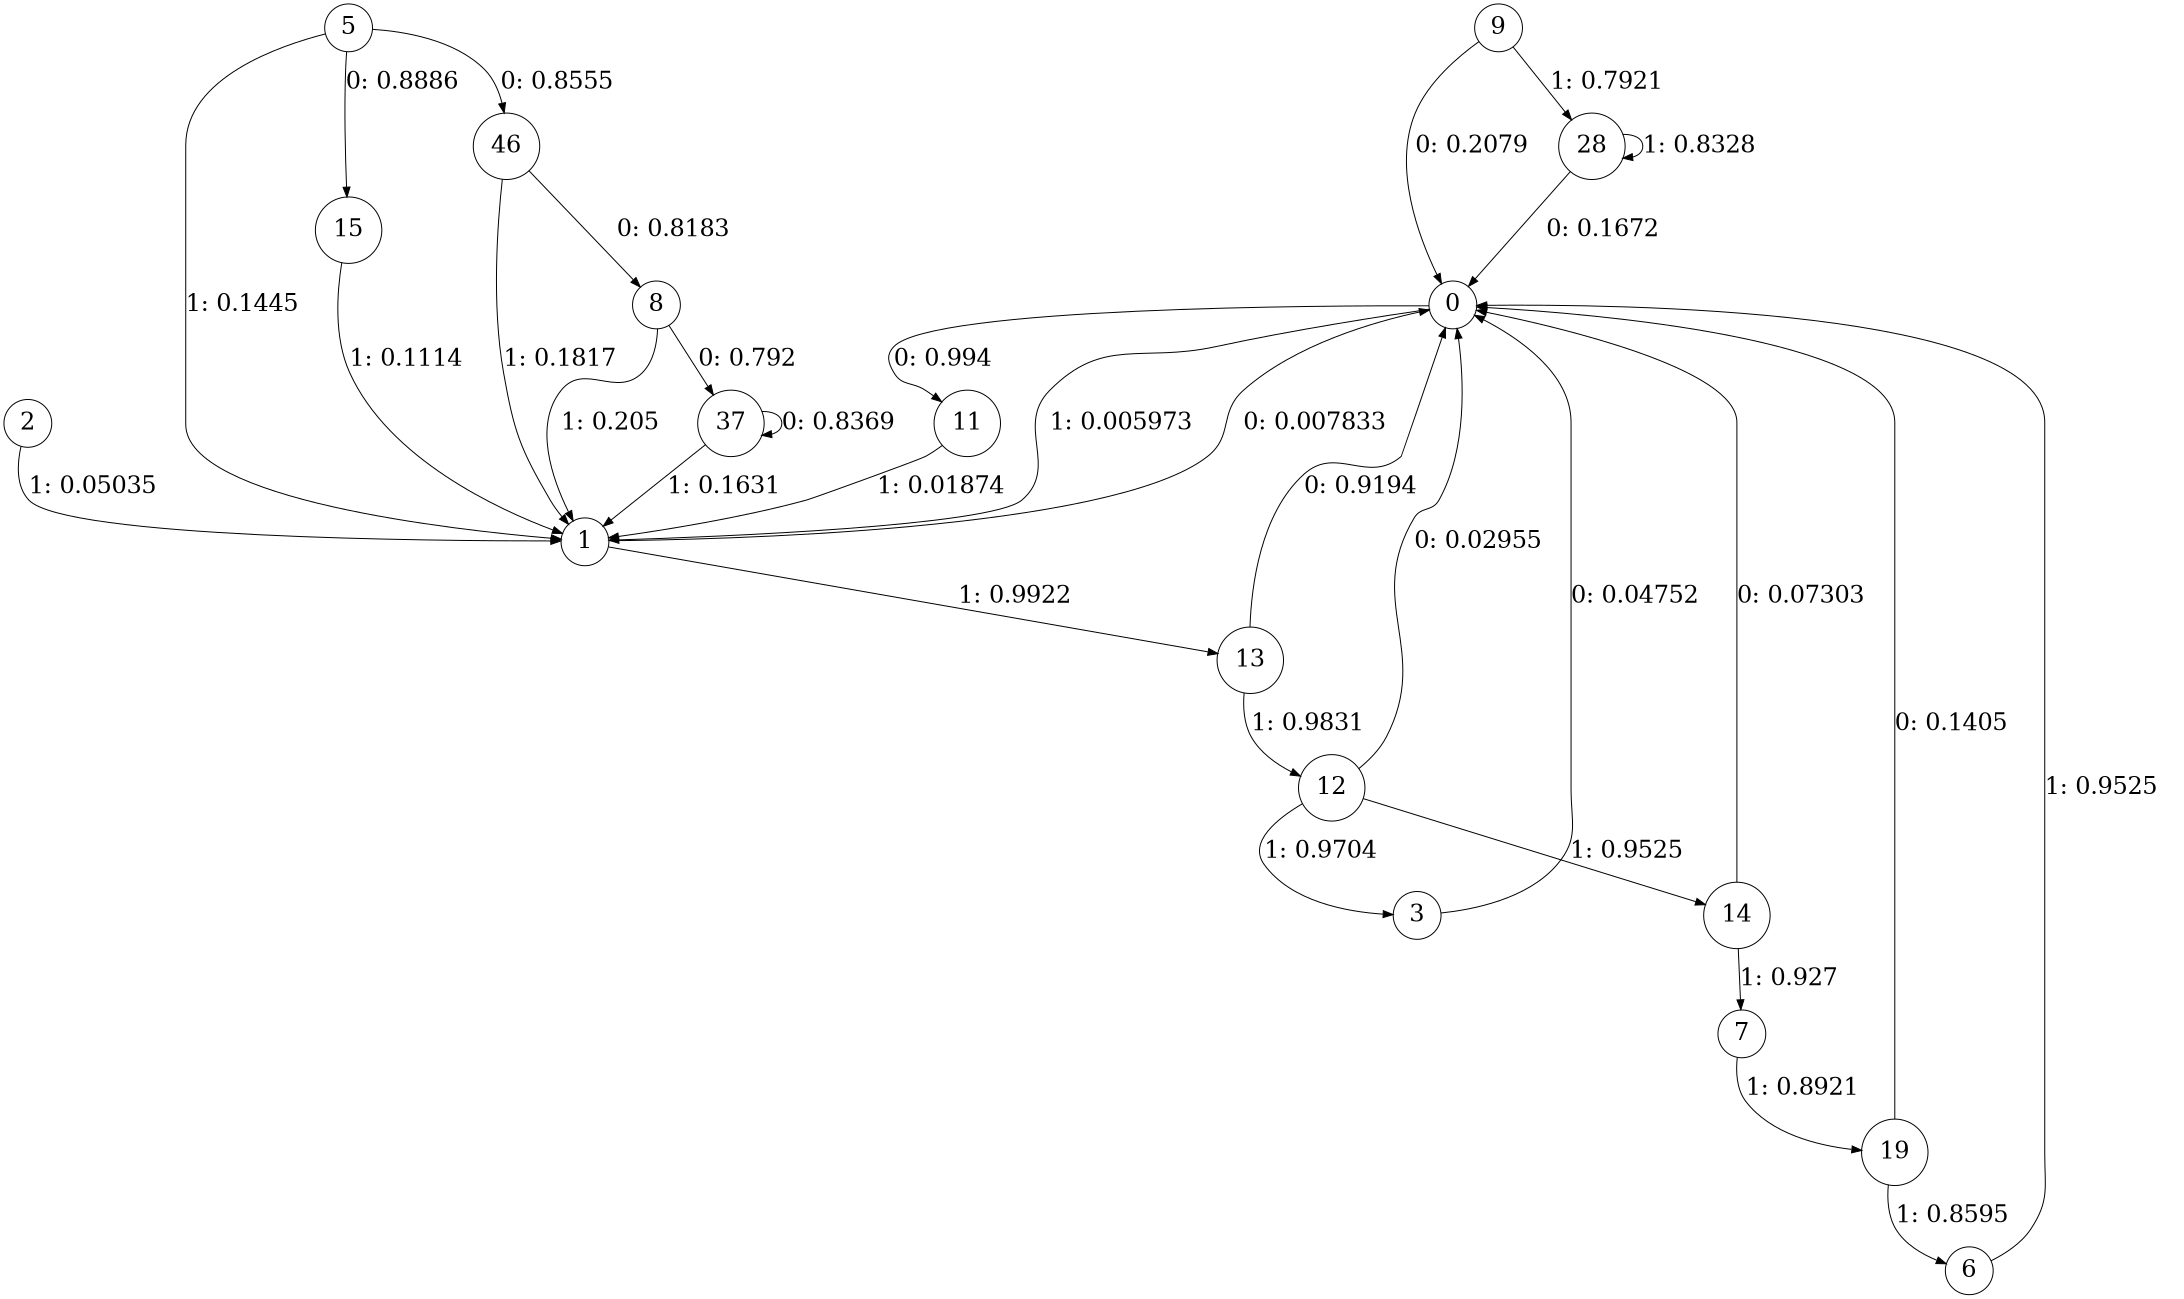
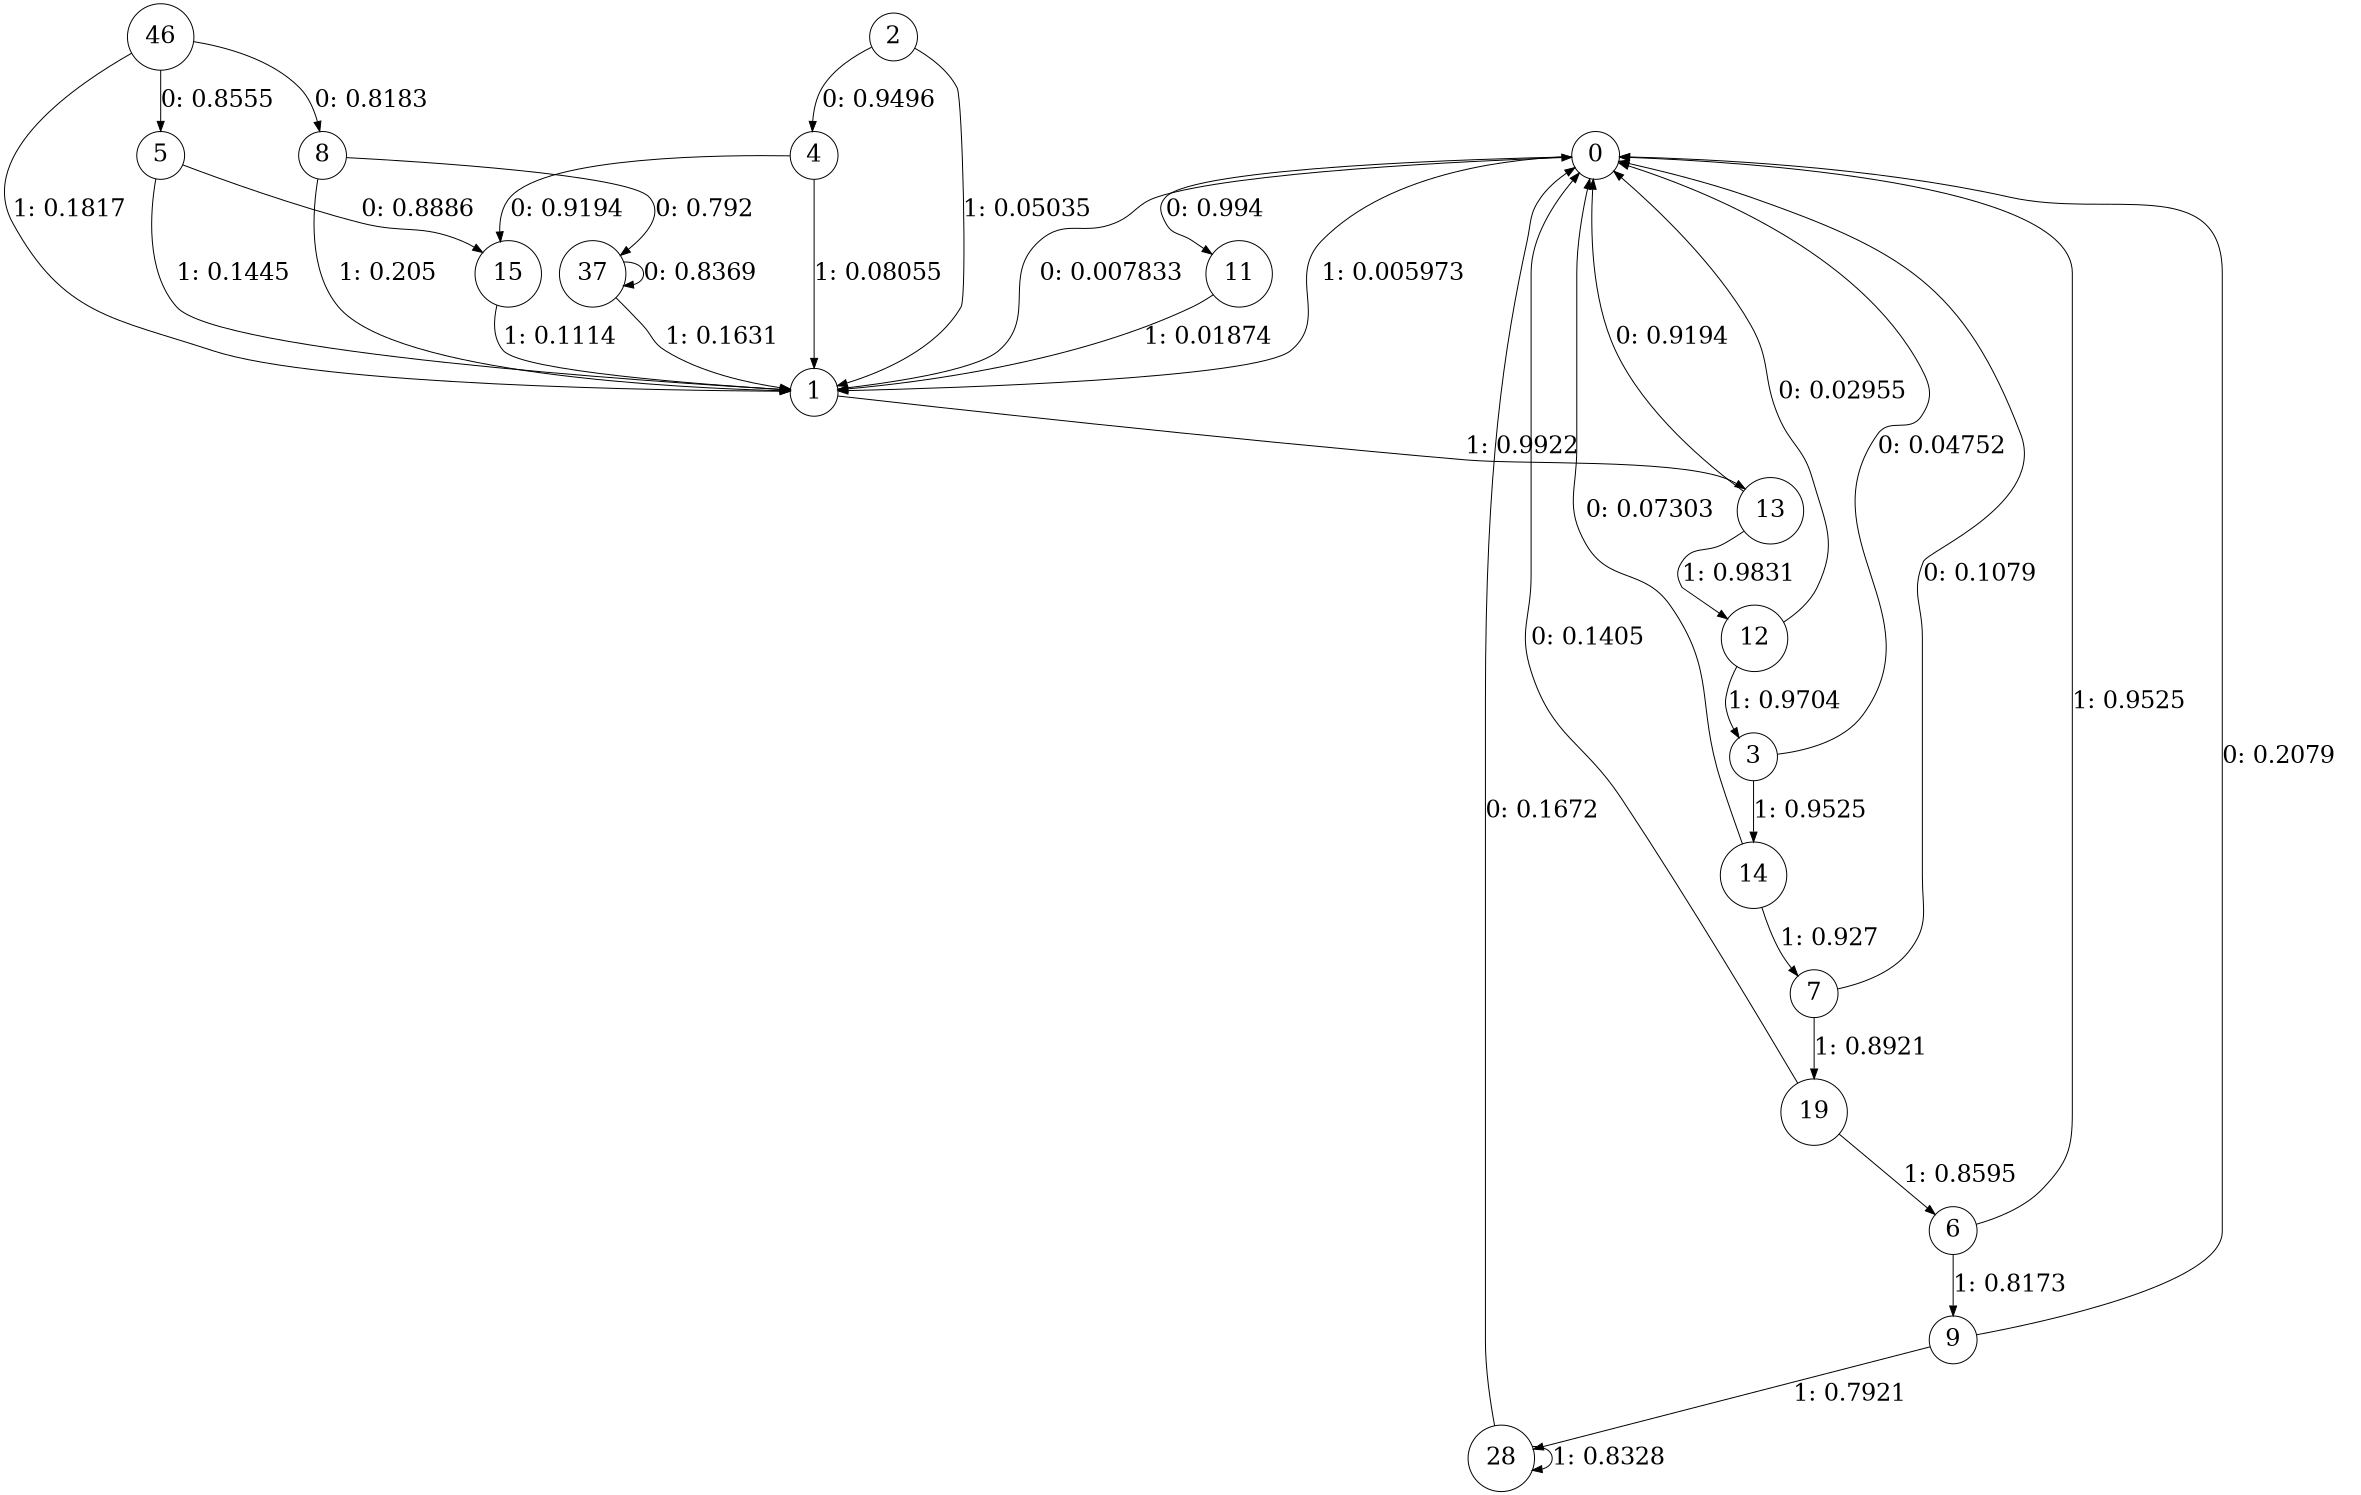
edge "5" -> "46": reversed
node "4": added
edge "7" -> "0": added, label "0: 0.1079"
edge "12" -> "14": now "3" -> "14"
edge "6" -> "9": added, label "1: 0.8173"
